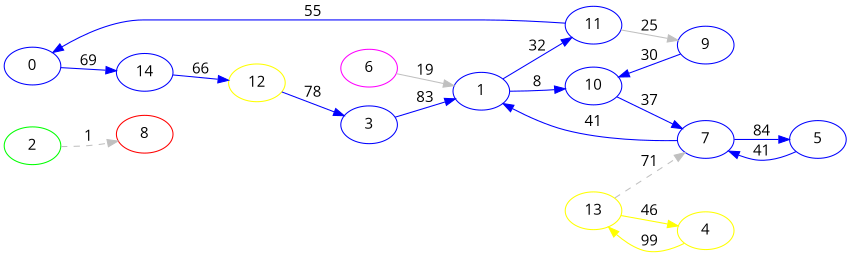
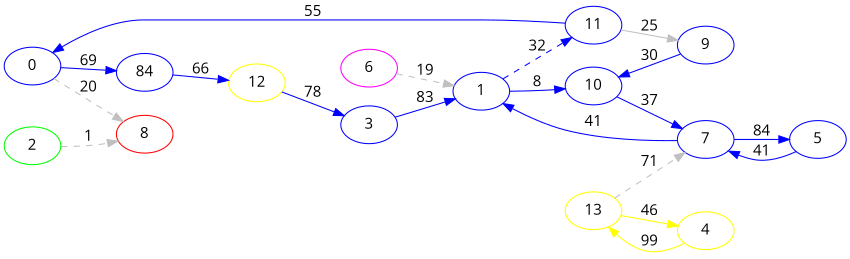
edge "1" -> "11": style solid -> dashed
node "14": label "14" -> "84"
edge "6" -> "1": style solid -> dashed
edge "0" -> "8": added, label "20"
